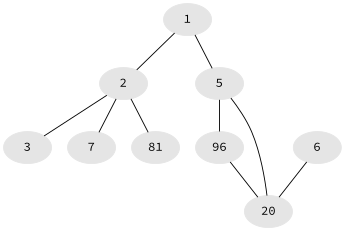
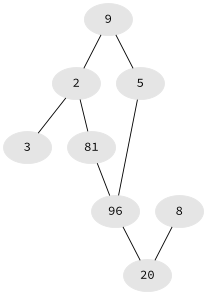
node "1": label "1" -> "9"
edge "5" -- "20": removed
node "7": removed
node "6": label "6" -> "8"
edge "81" -- "96": added
